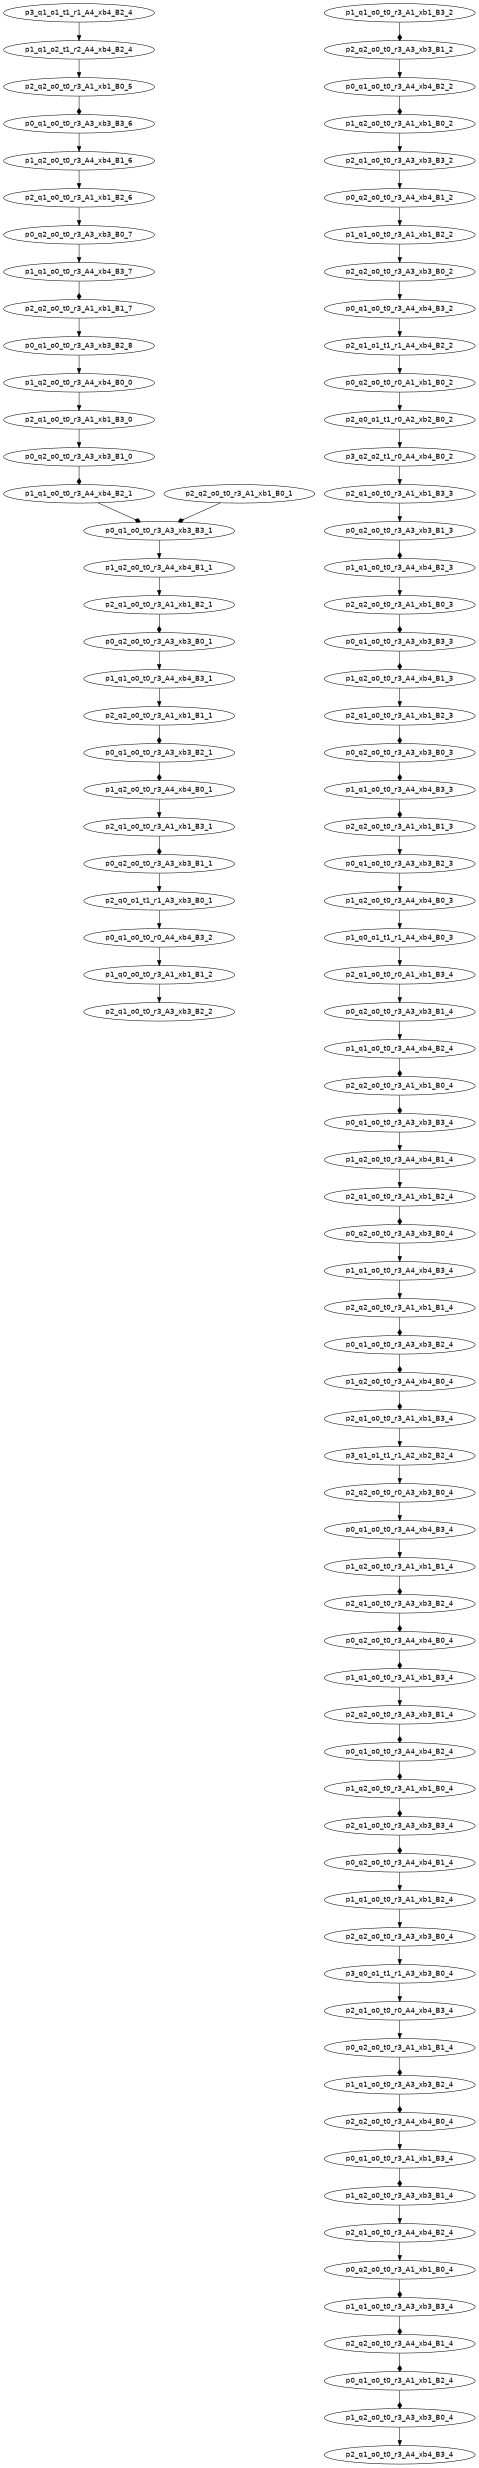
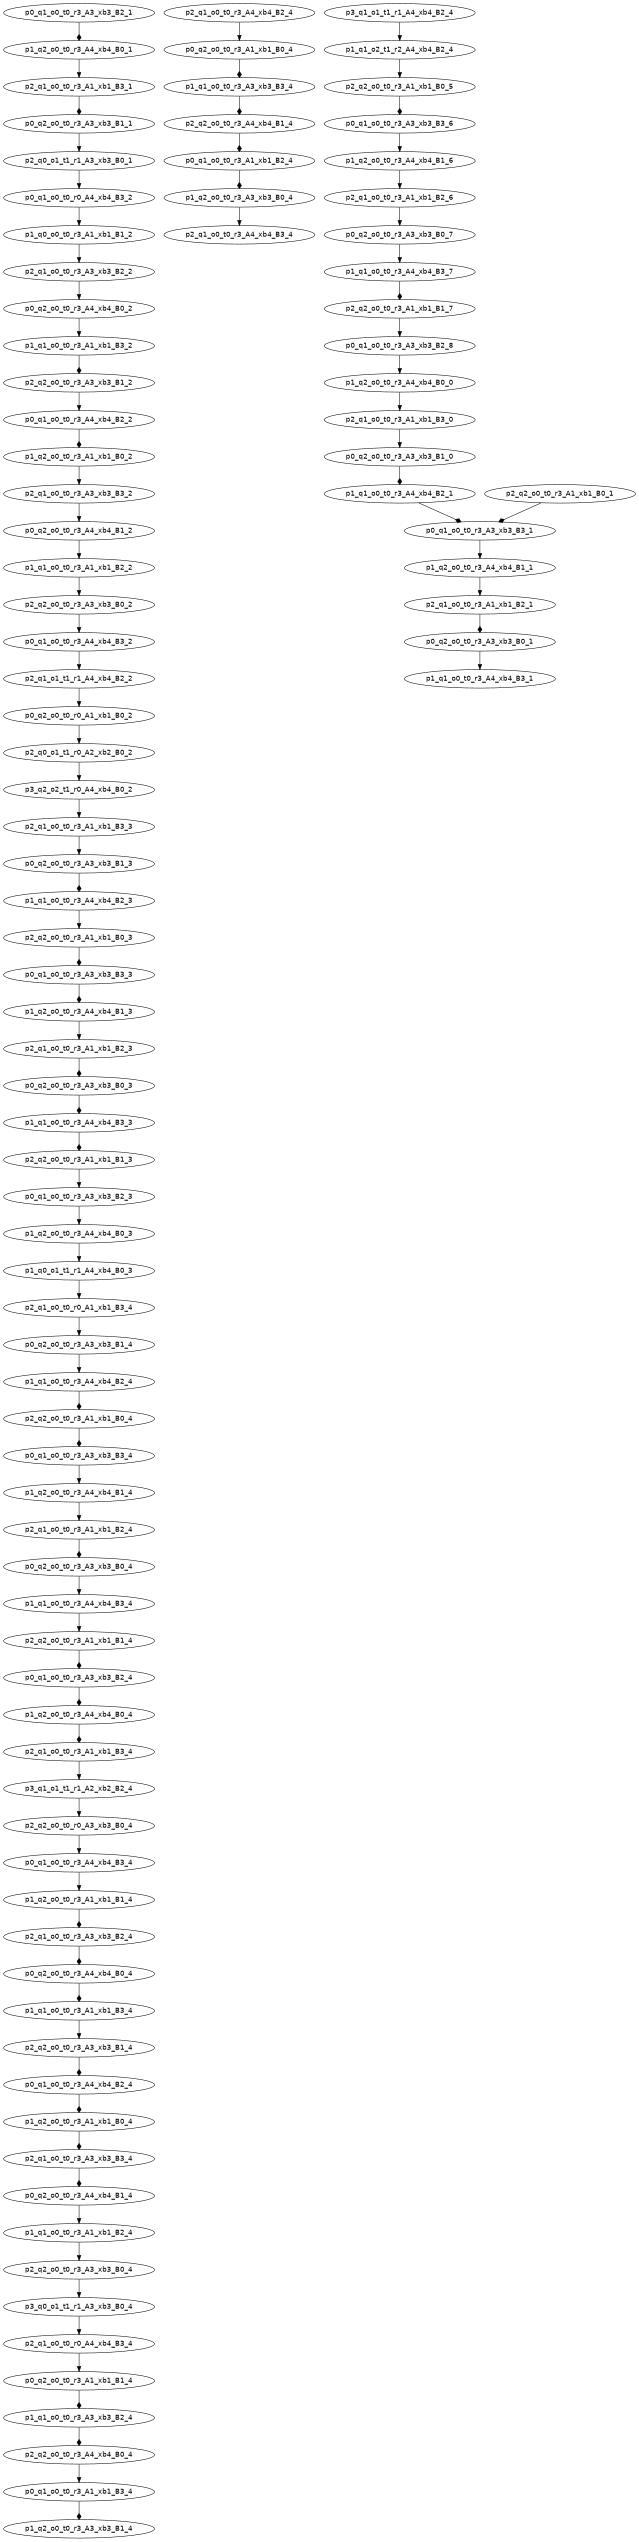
node "p0_q2_o0_t0_r3_A4_xb4_B0_2": added
node "p2_q2_o0_t0_r3_A1_xb1_B1_1": removed
edge "p1_q2_o0_t0_r3_A3_xb3_B1_4" -> "p2_q1_o0_t0_r3_A4_xb4_B2_4": removed
